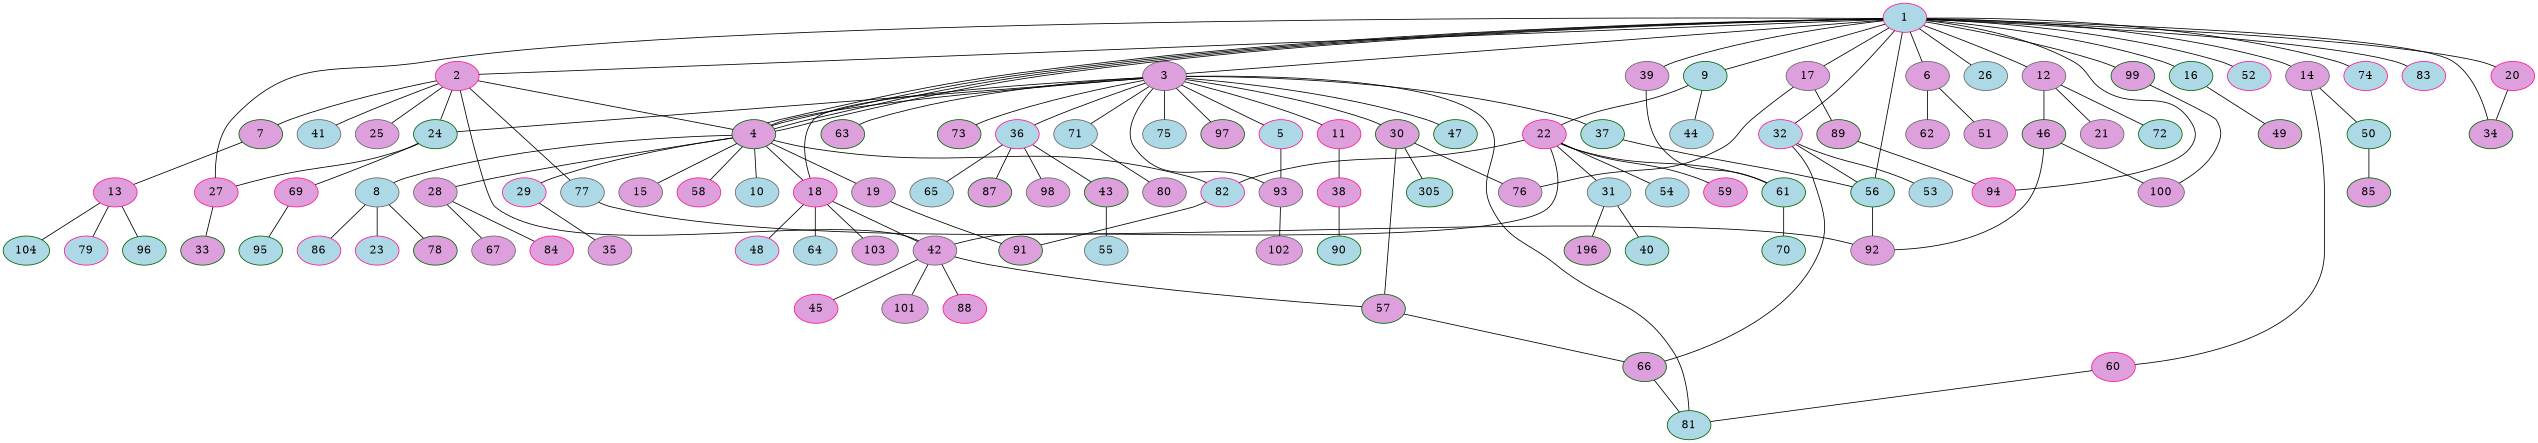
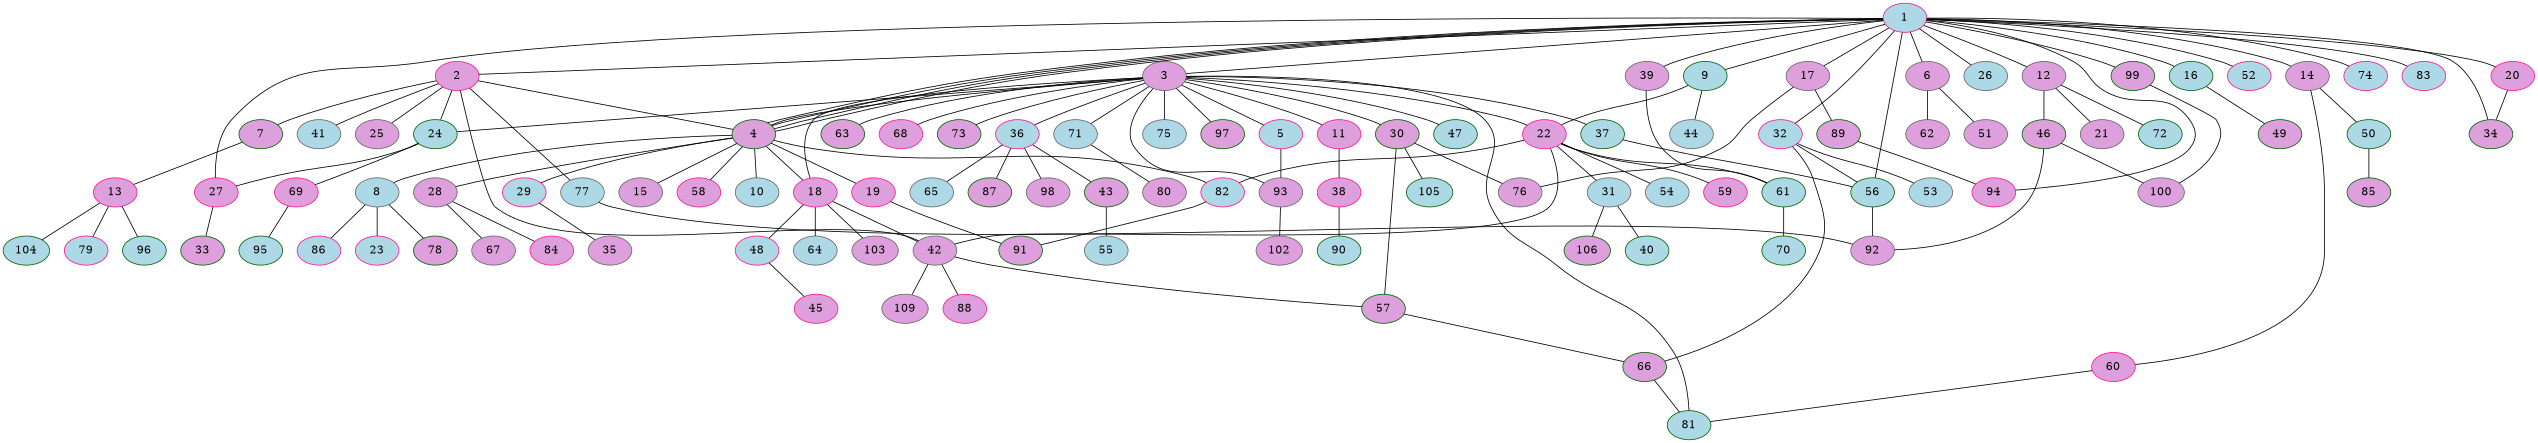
edge "3" -- "22": added
node "68": added
node "19": color gray40 -> deeppink
node "305": label "305" -> "105"
node "196": label "196" -> "106"
edge "42" -- "45": now "48" -- "45"
node "101": label "101" -> "109"
